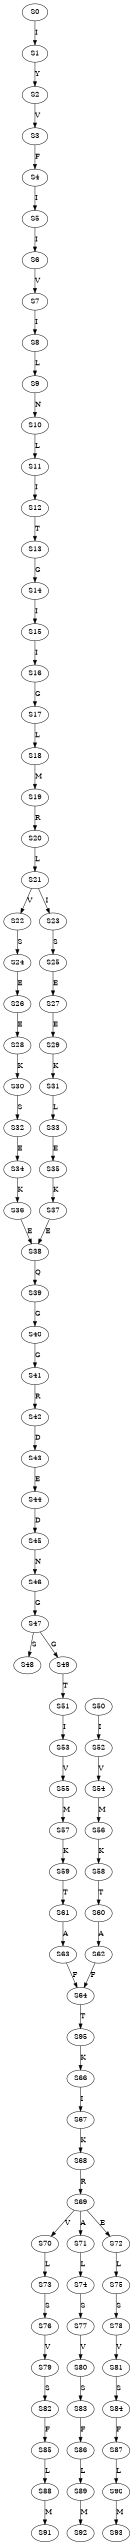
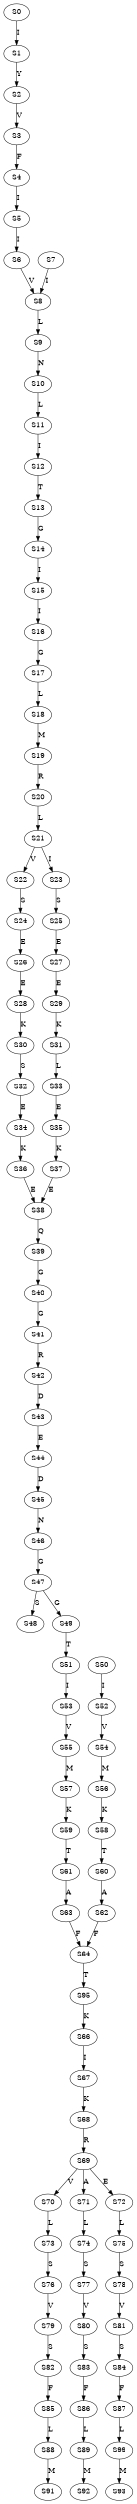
edge "S6" -> "S7": now "S6" -> "S8"
node "S90": label "S90" -> "S99"
